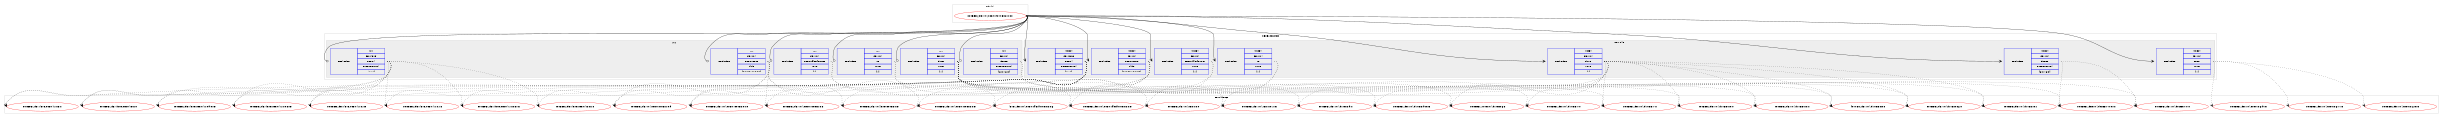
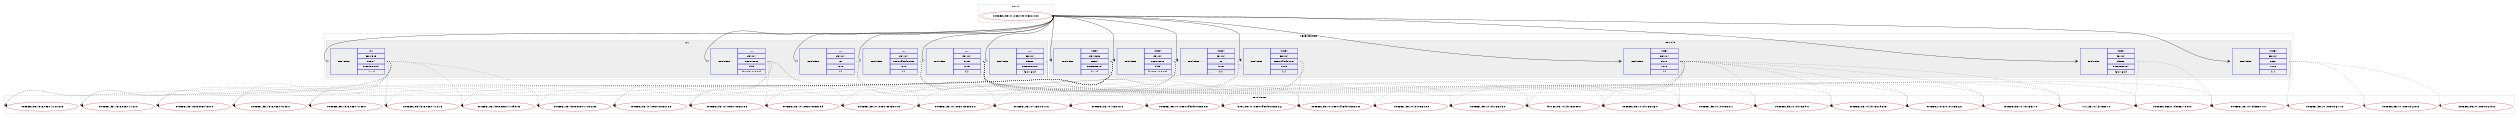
node "portage://dev-ml/lang-core-2.1.3": label "portage://dev-ml/lang-core-2.1.3" -> "portage://dev-ml/opam-core-2.1.3"
node "portage://dev-ml/opam-file-format-2.1.5": added
node "portage://dev-ml/dune-3.7.1": label "portage://dev-ml/dune-3.7.1" -> "run://dev-ml/dune-3.7.1"
